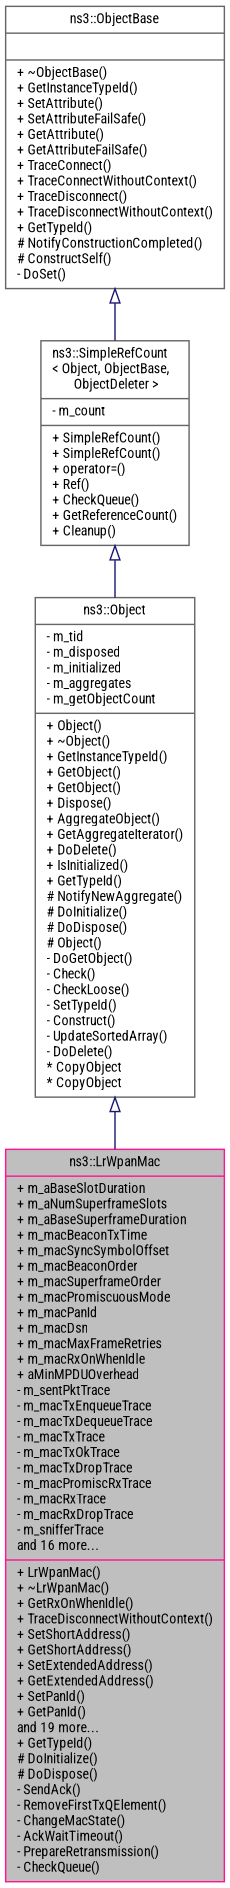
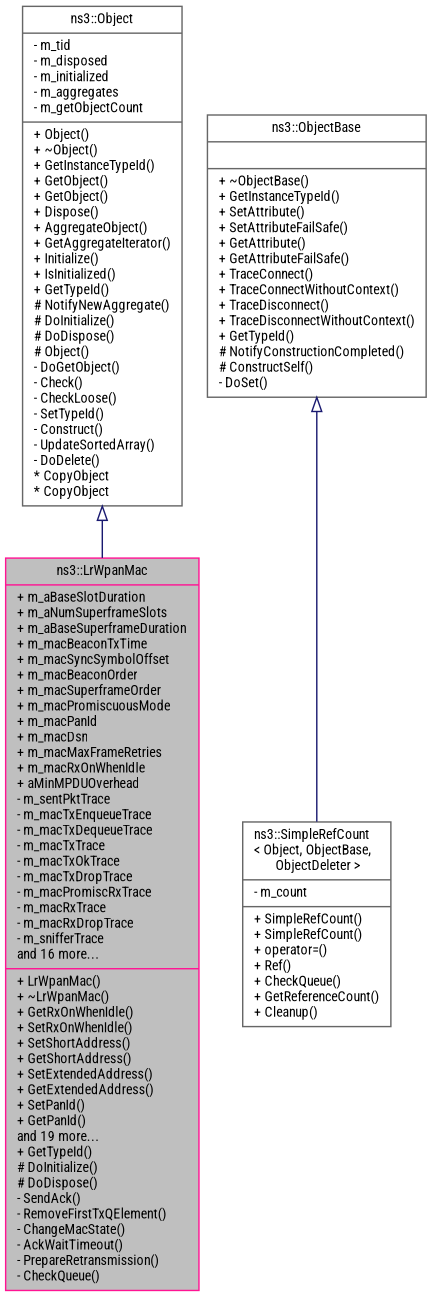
edge "ns3::Object" -> "ns3::SimpleRefCount": removed
node "ns3::Object": text "+ DoDelete()" -> "+ Initialize()"
node "ns3::LrWpanMac": text "+ TraceDisconnectWithoutContext()" -> "+ SetRxOnWhenIdle()"
